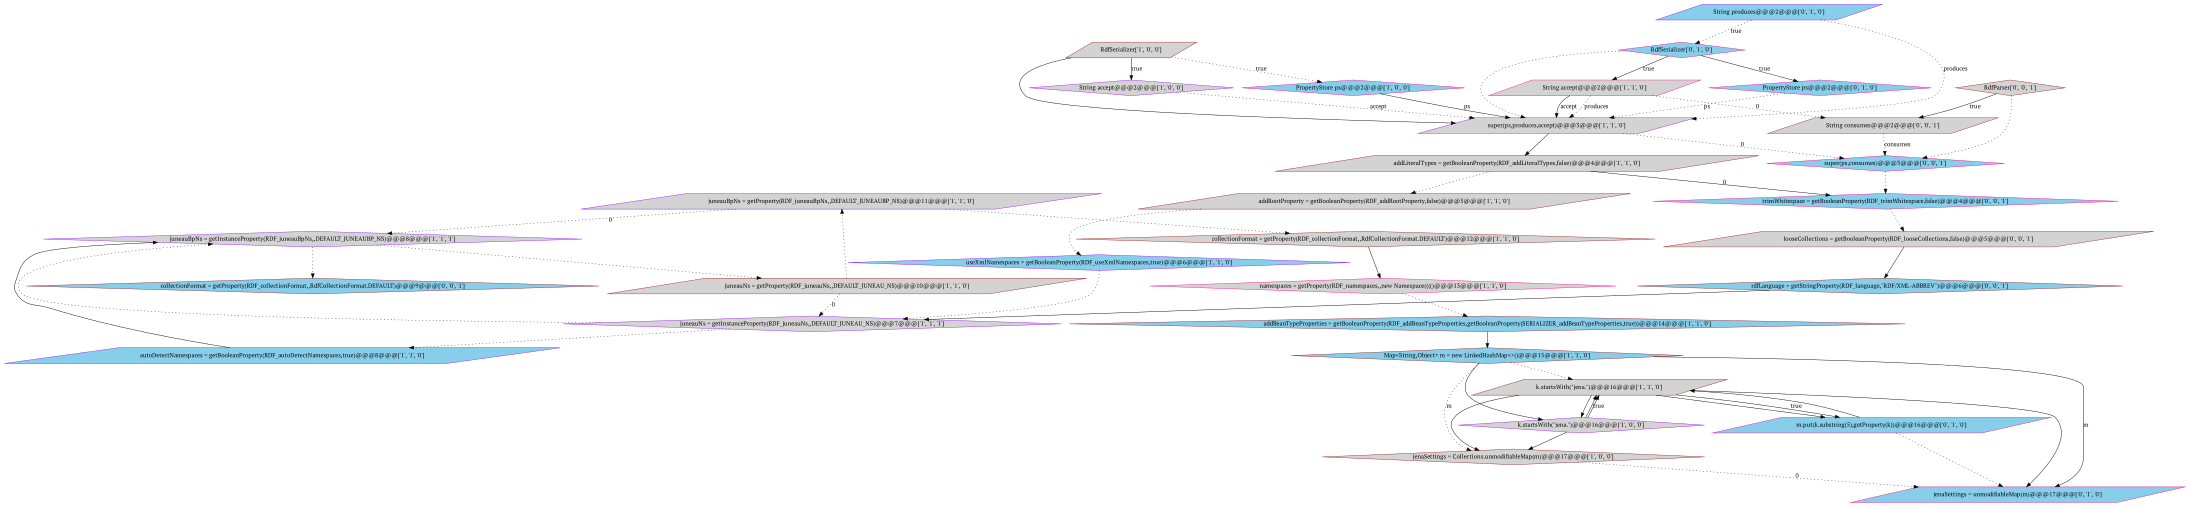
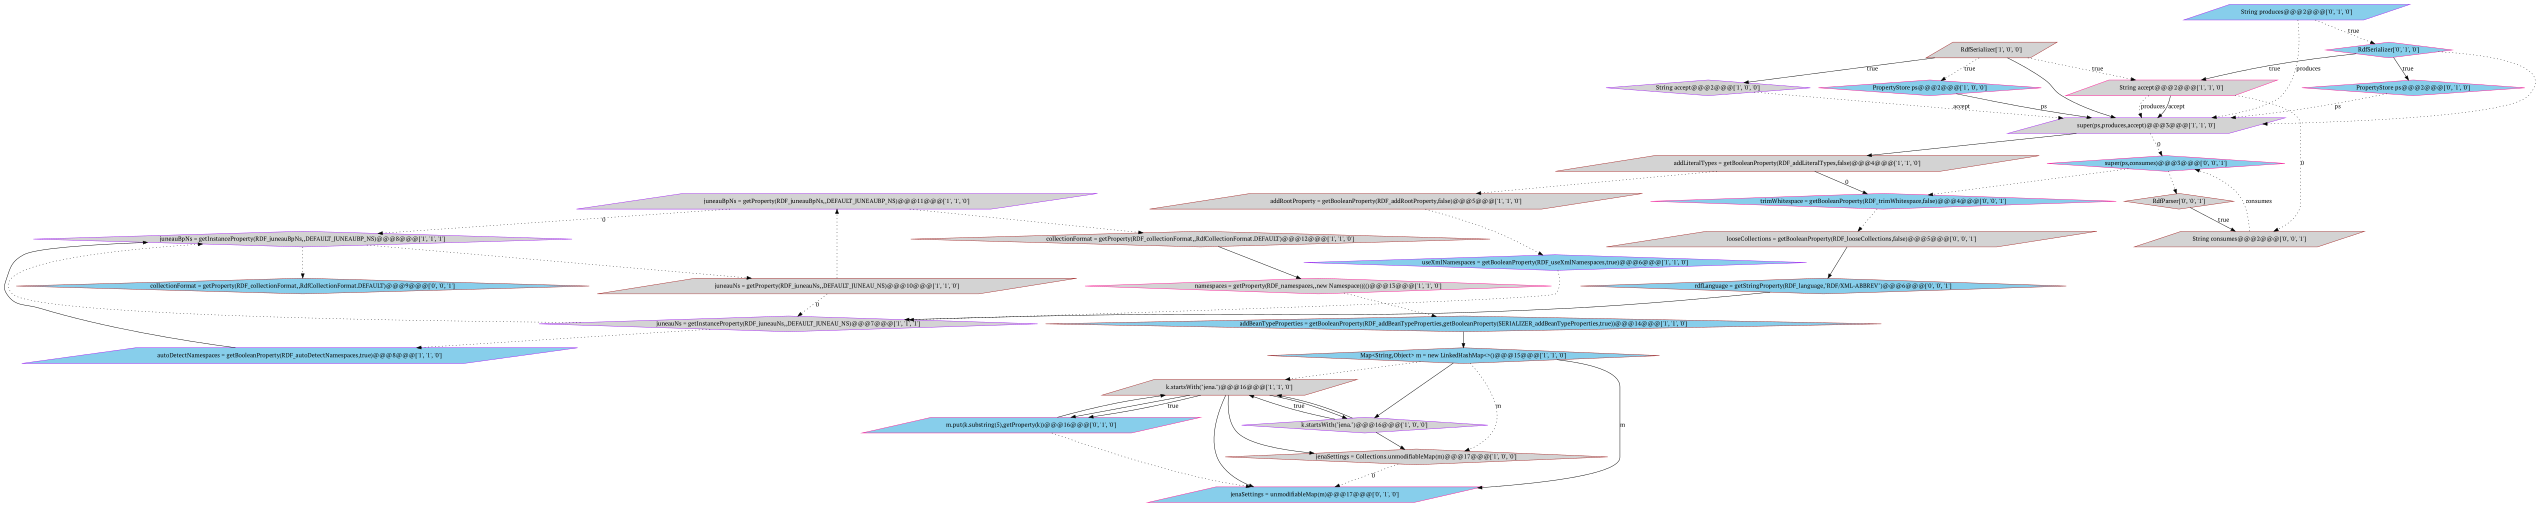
edge "RdfSerializer['1', '0', '0']" -> "String accept@@@2@@@['1', '1', '0']": added, label "true"
edge "RdfParser['0', '0', '1']" -> "super(ps,consumes)@@@3@@@['0', '0', '1']": reversed
